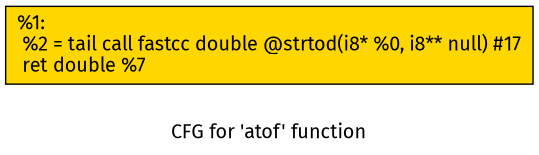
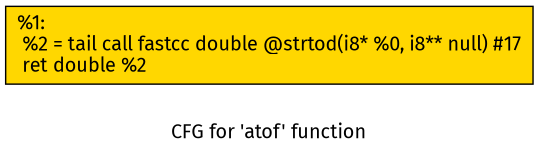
node "%1:": text "ret double %7" -> "ret double %2"
